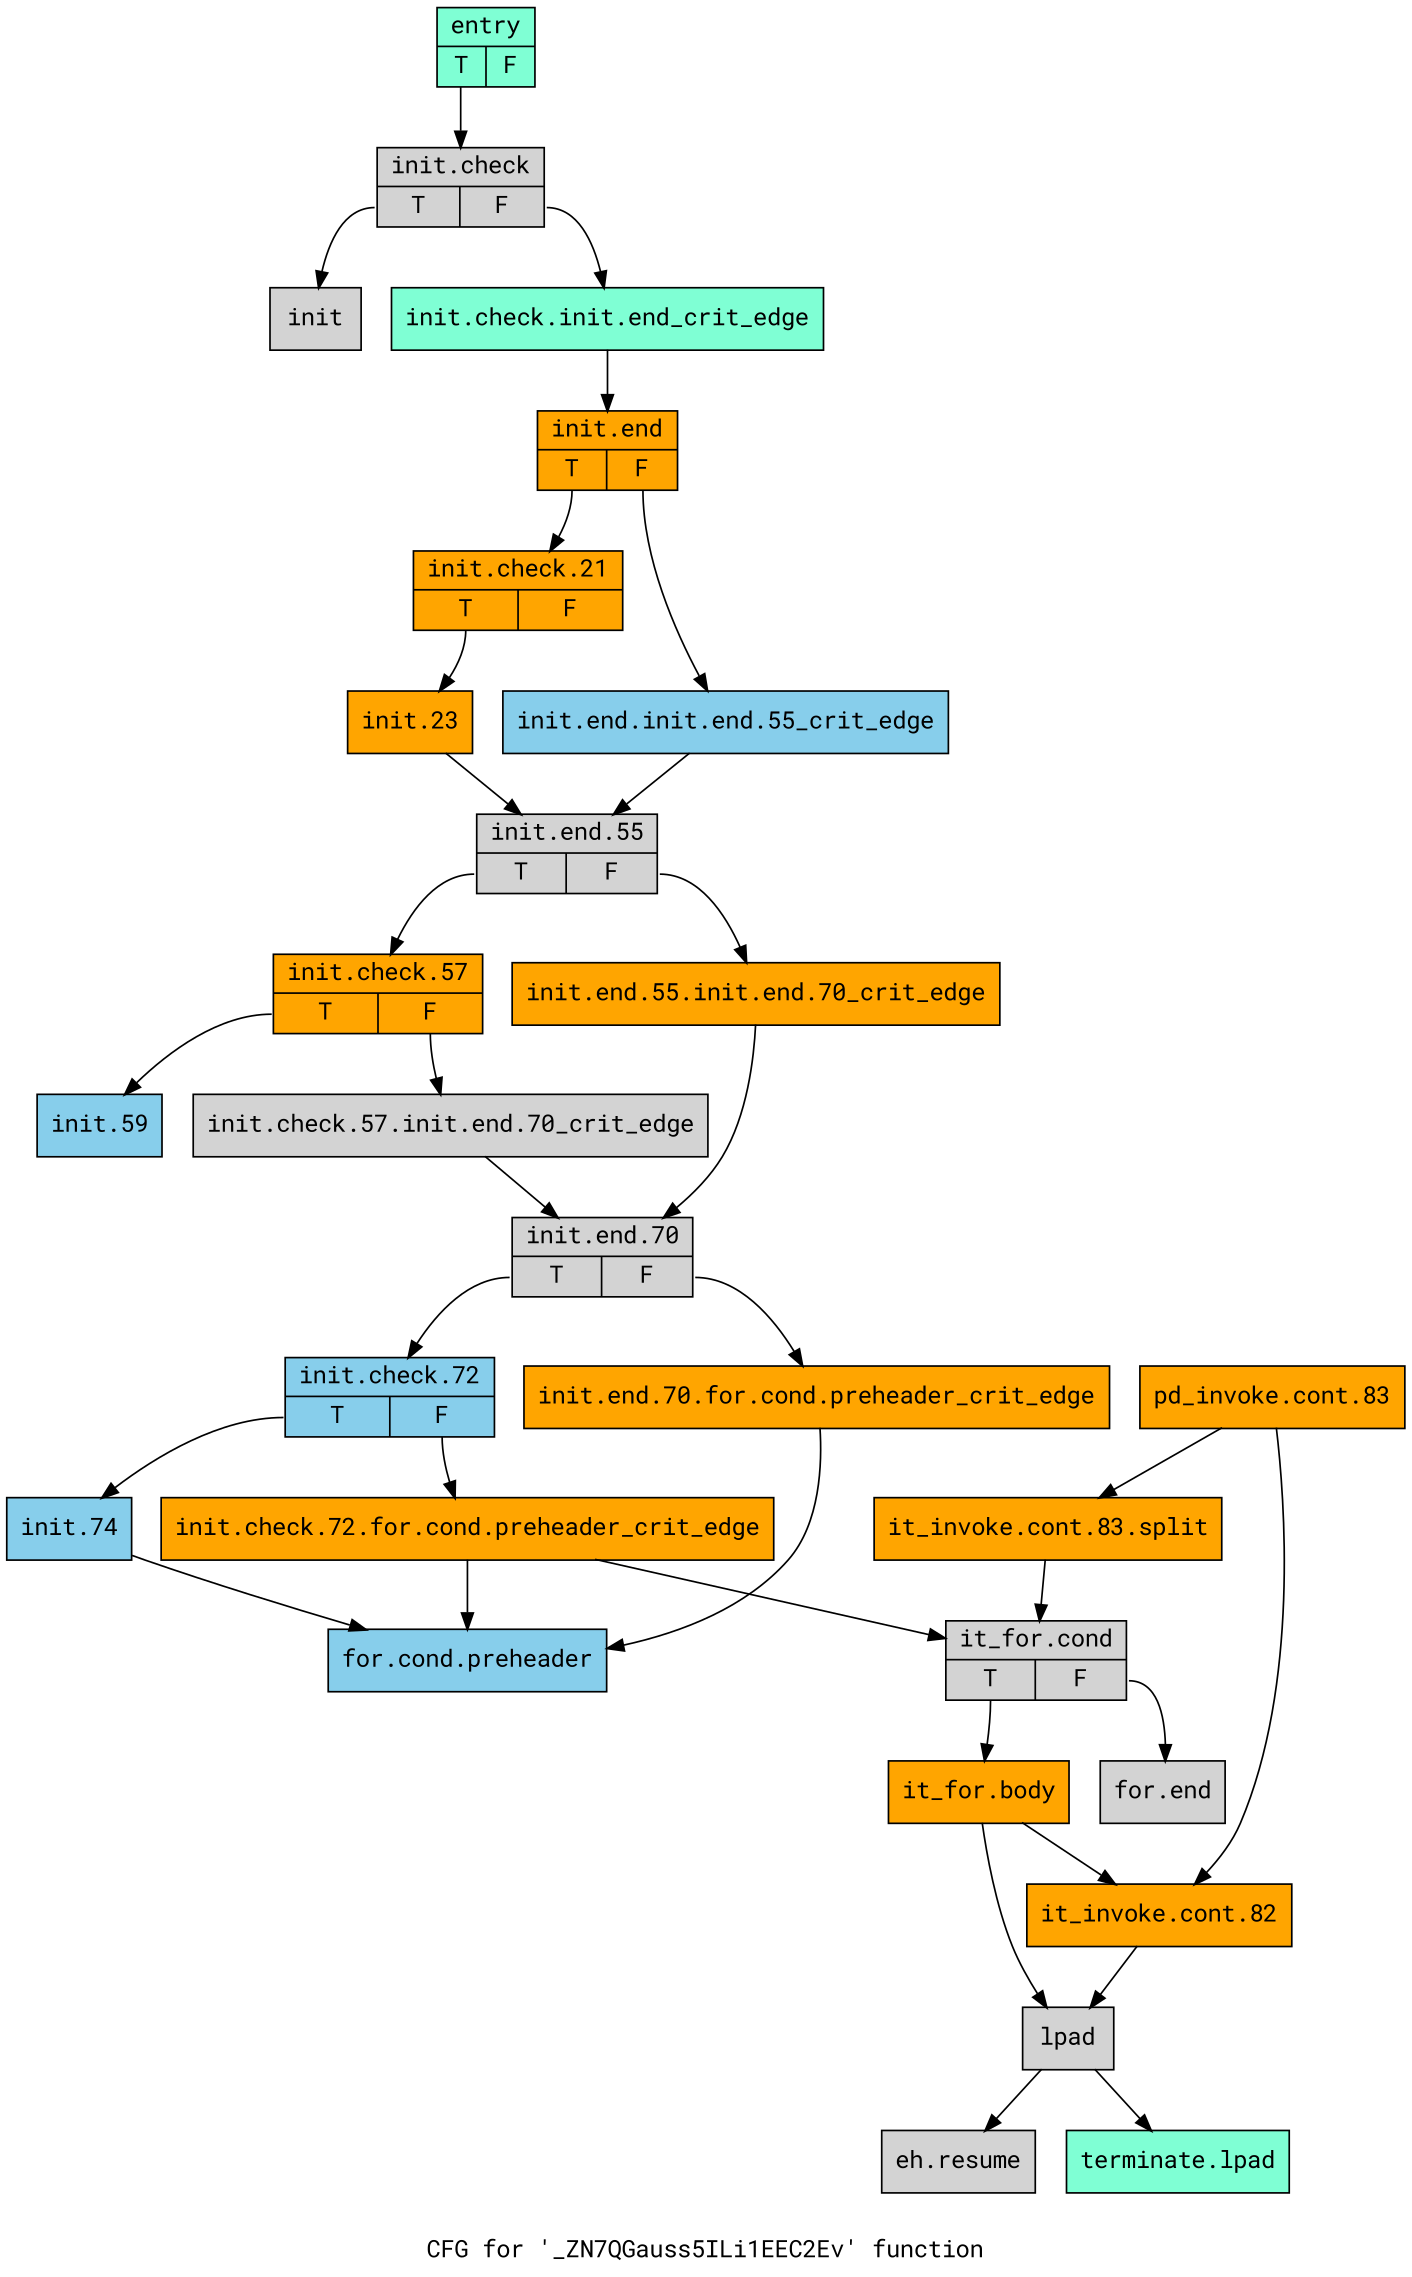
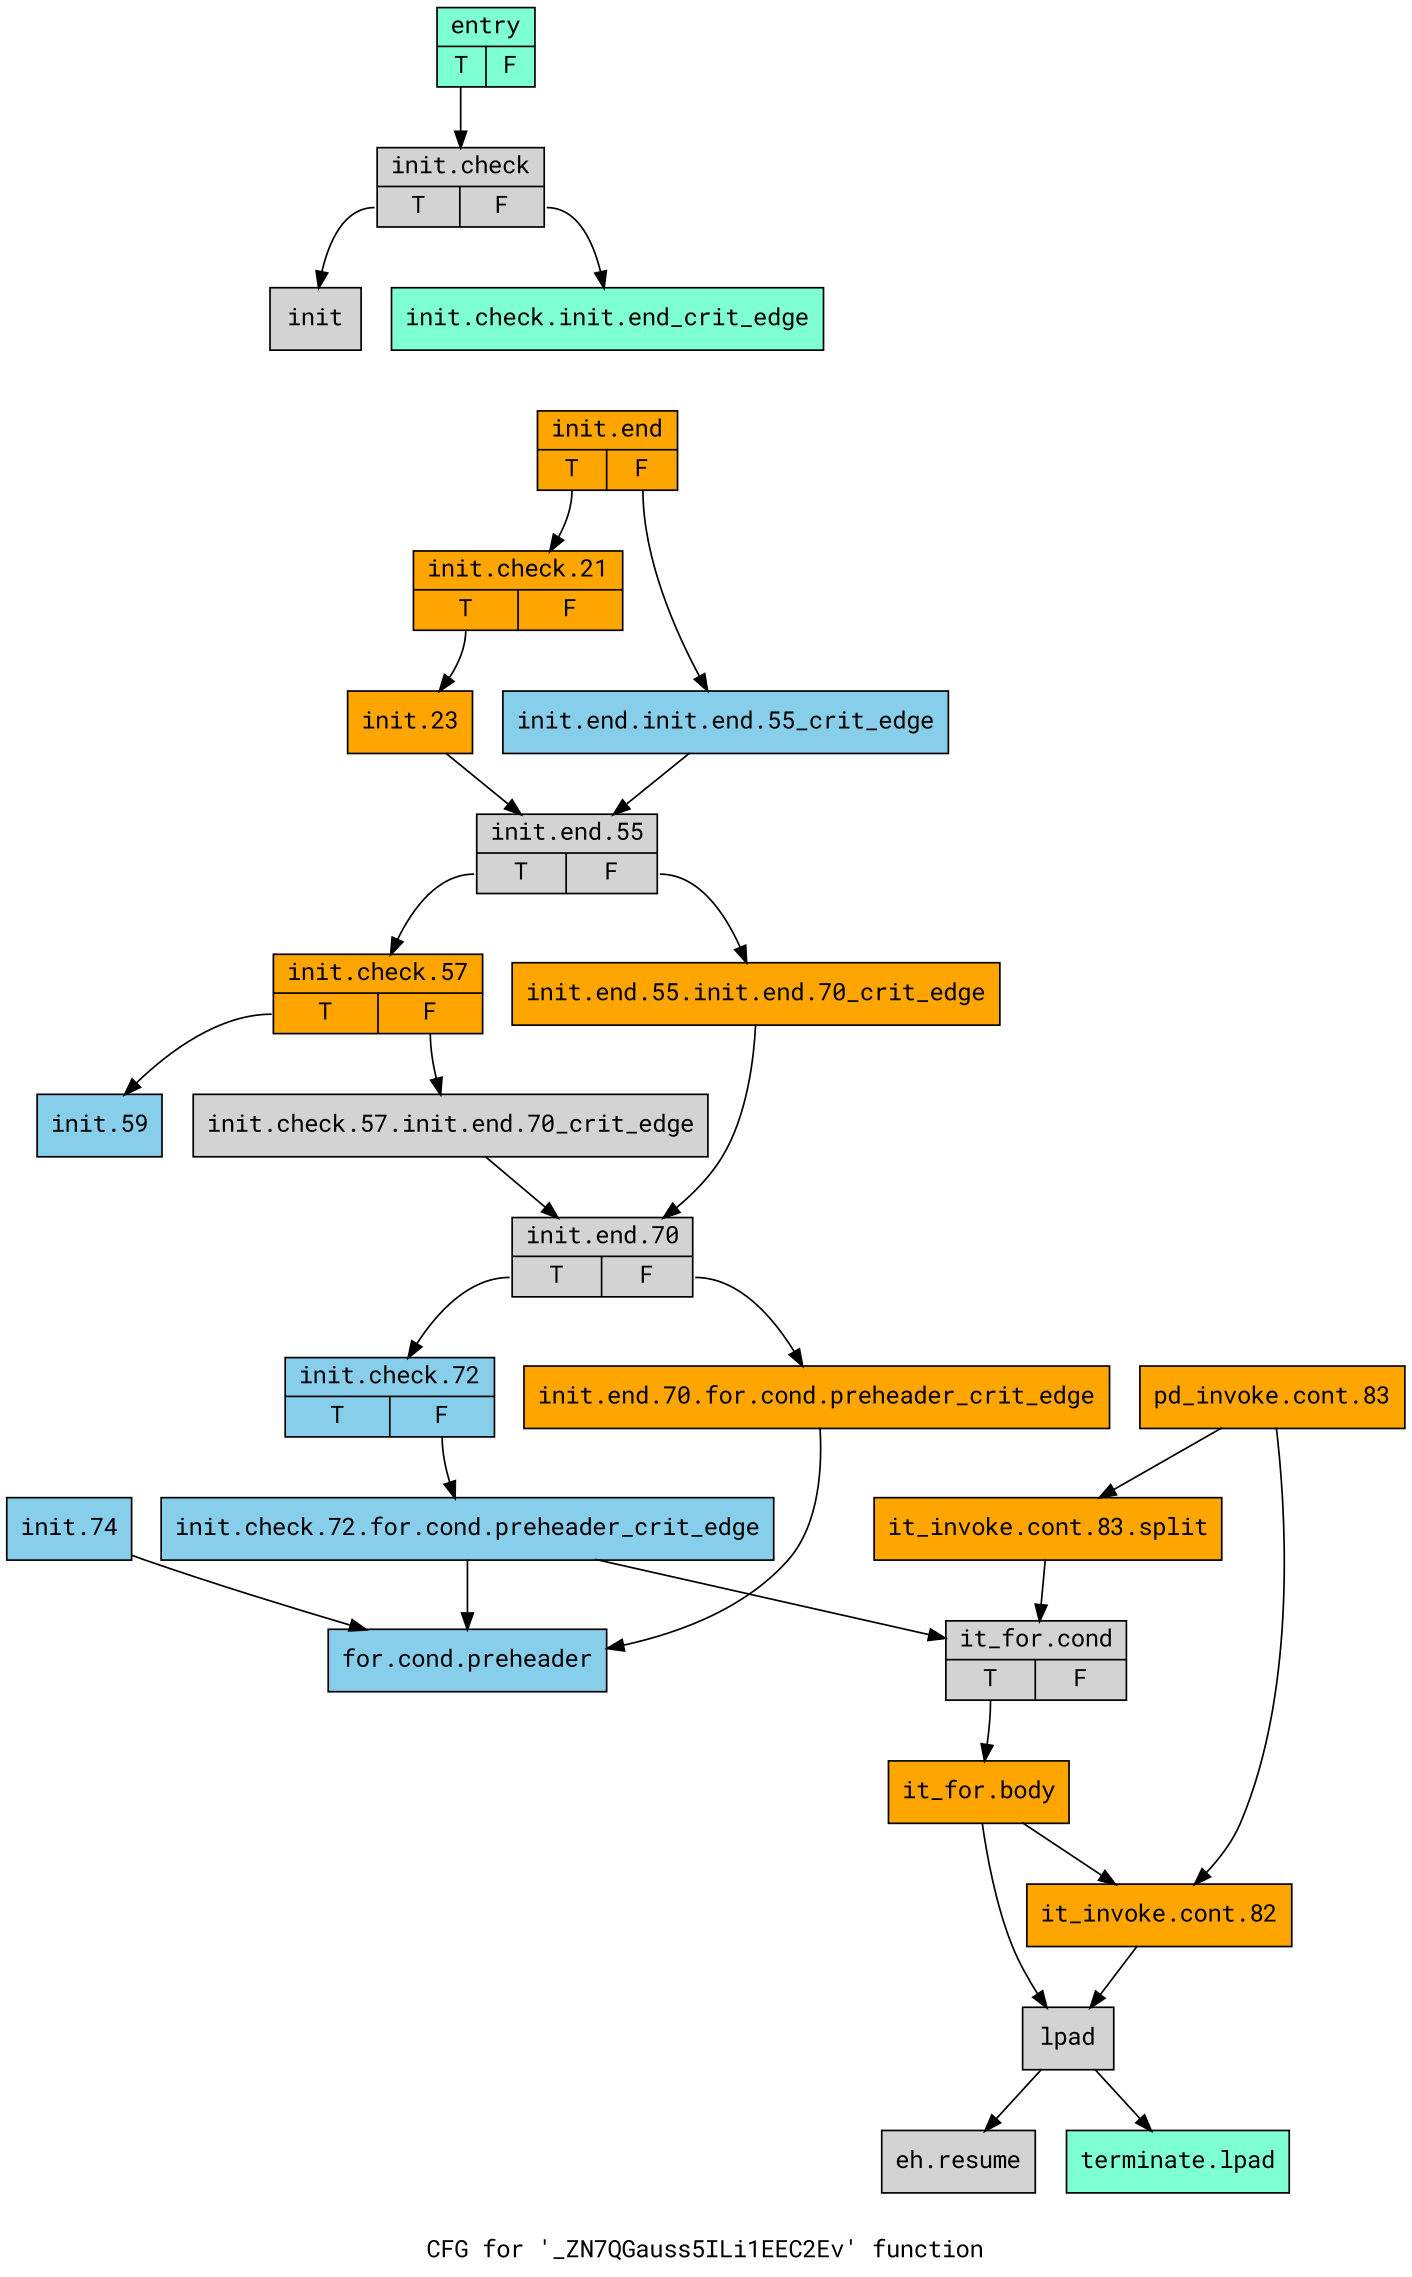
edge "init.check.init.end_crit_edge" -> "init.end": removed
edge "init.check.72" -> "init.74": removed
node "init.check.72.for.cond.preheader_crit_edge": fillcolor orange -> skyblue
node "for.end": removed
